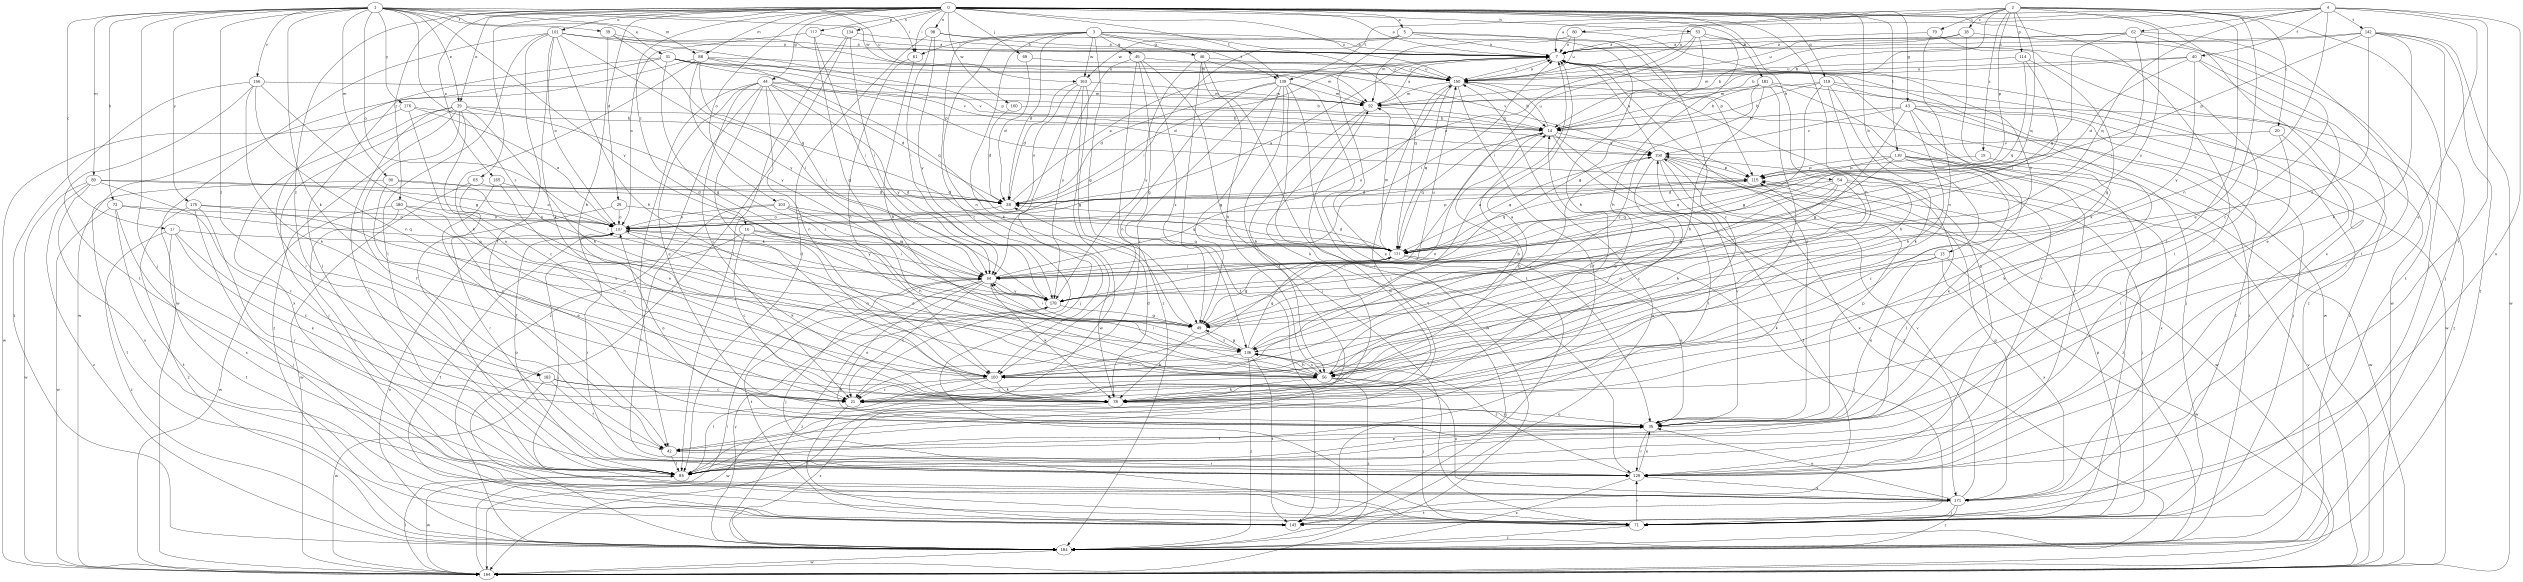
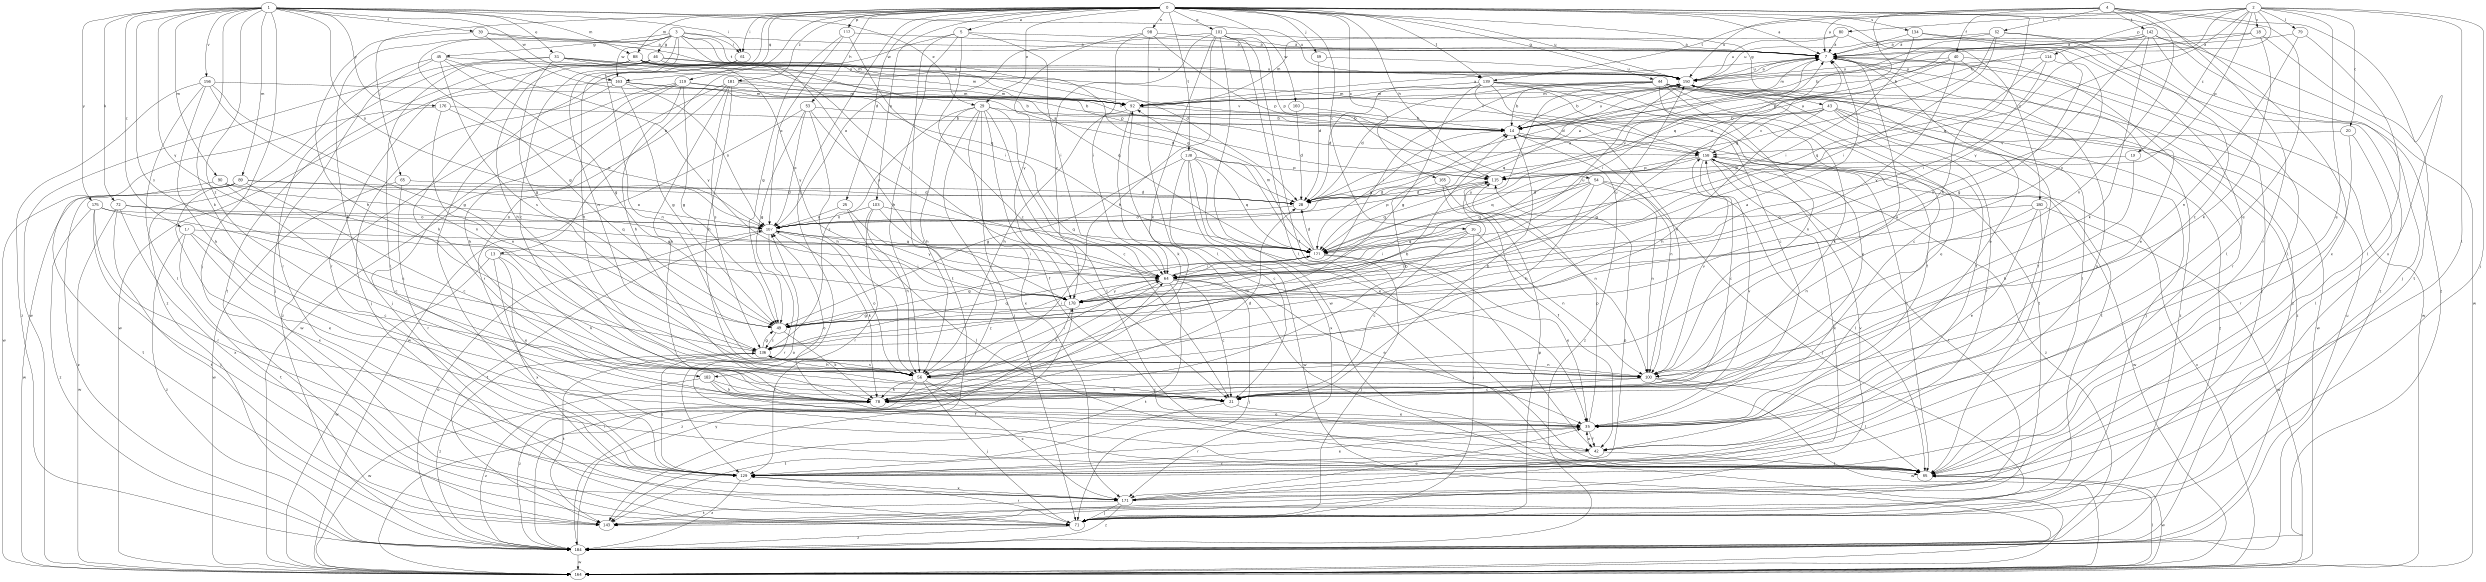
edge "53" -> "7": now "53" -> "14"
